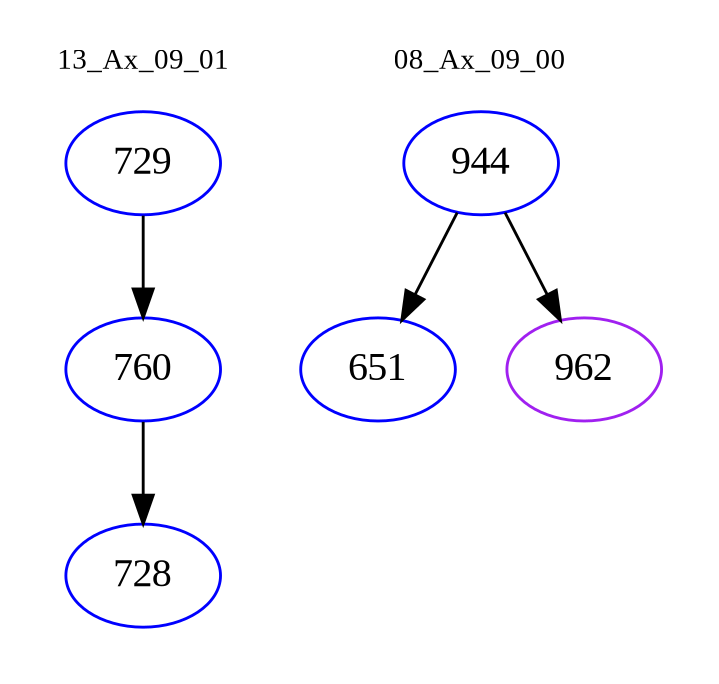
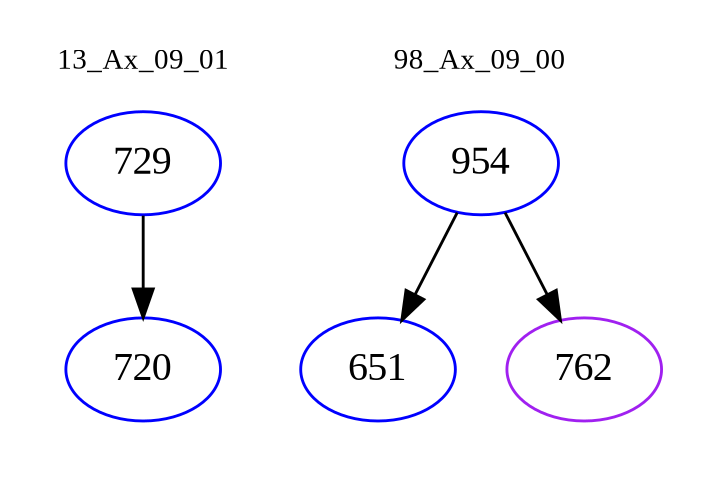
cluster "08_Ax_09_00": label "08_Ax_09_00" -> "98_Ax_09_00"
node "944": label "944" -> "954"
node "760": label "760" -> "720"
node "962": label "962" -> "762"
node "728": removed
